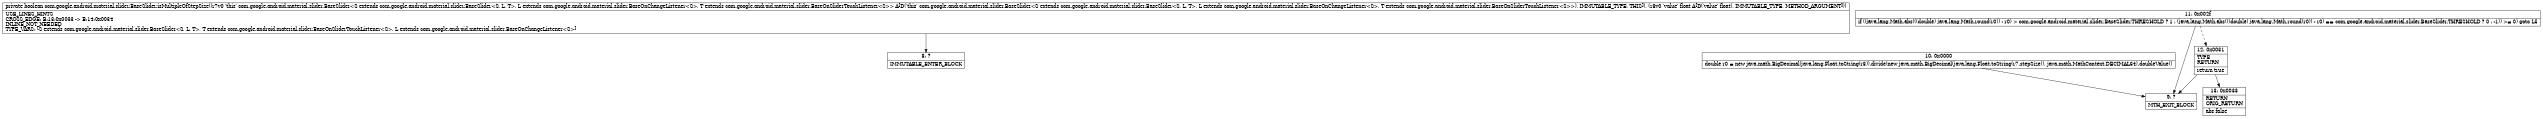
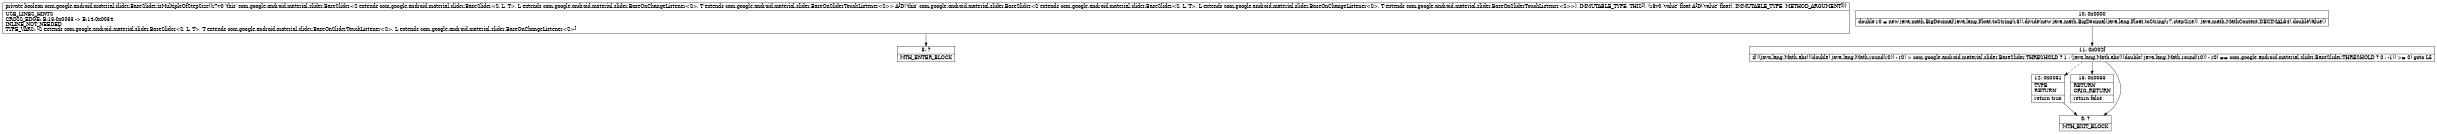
node "8: ?": text "IMMUTABLE_ENTER_BLOCK" -> "MTH_ENTER_BLOCK"
edge "12: 0x0031" -> "13: 0x0033": now "11: 0x002f" -> "13: 0x0033"
edge "10: 0x0000" -> "9: ?": now "10: 0x0000" -> "11: 0x002f"
node "13: 0x0033": text "abs false" -> "return false"
